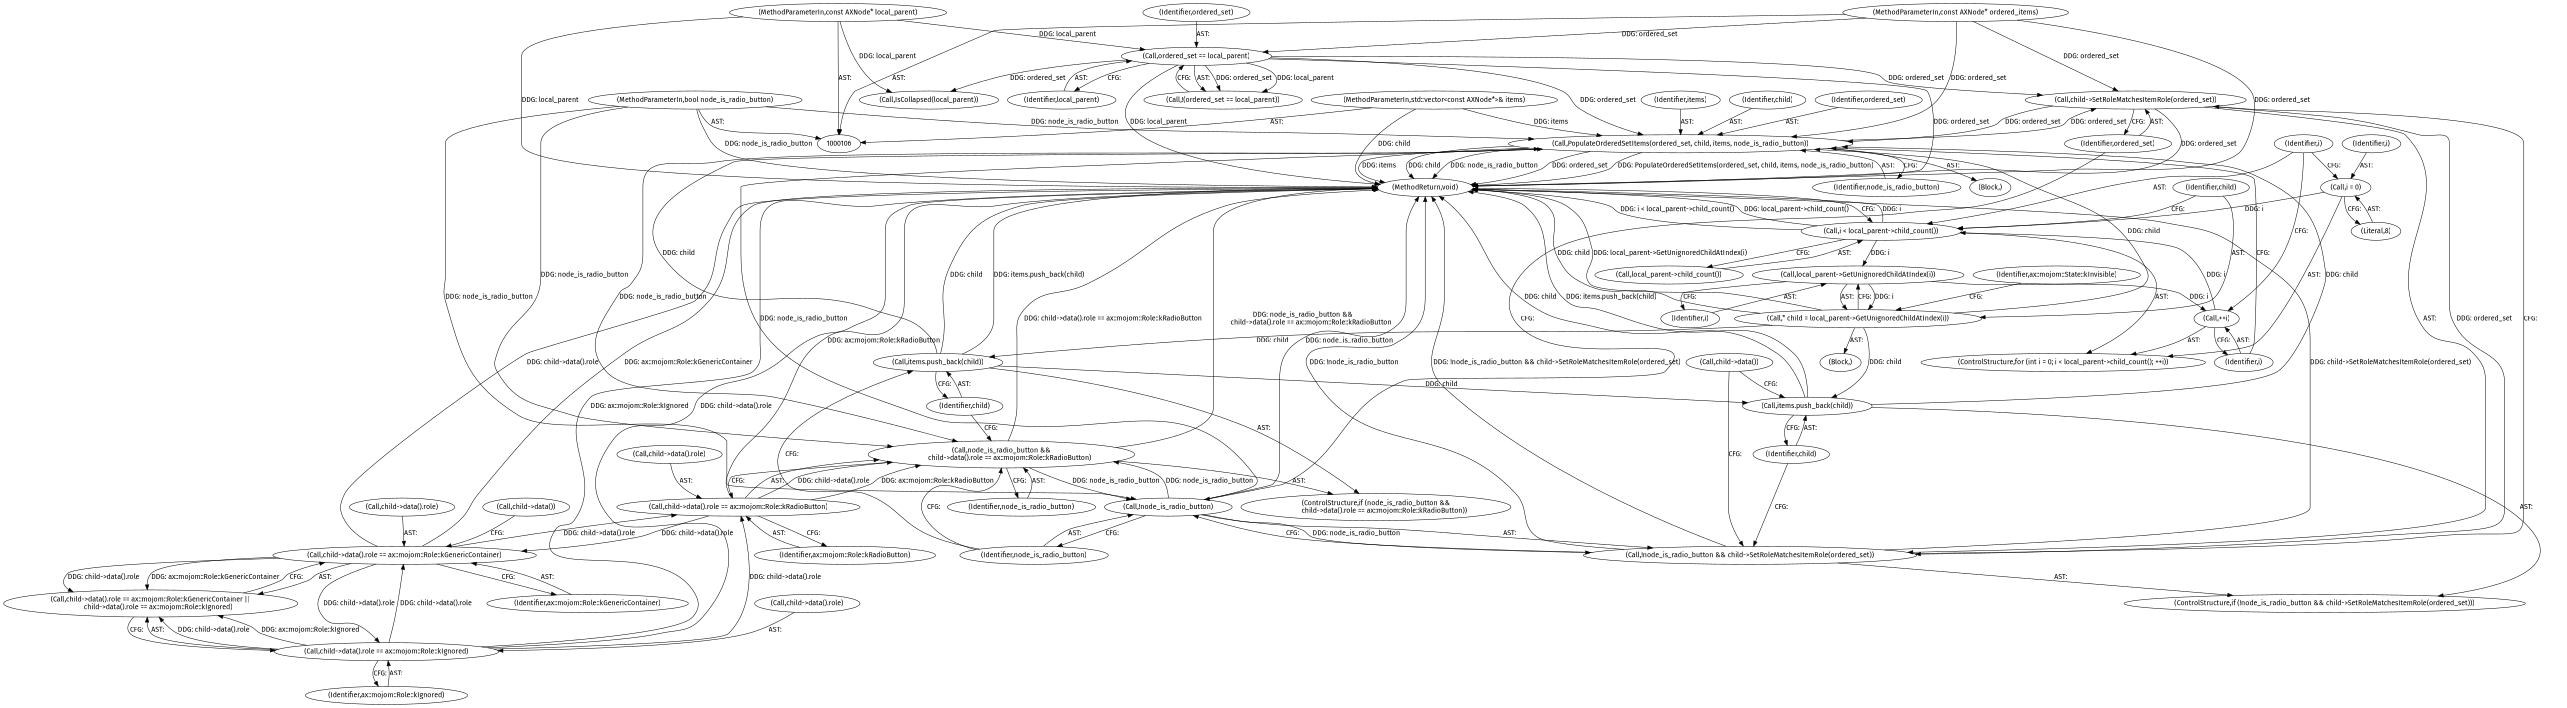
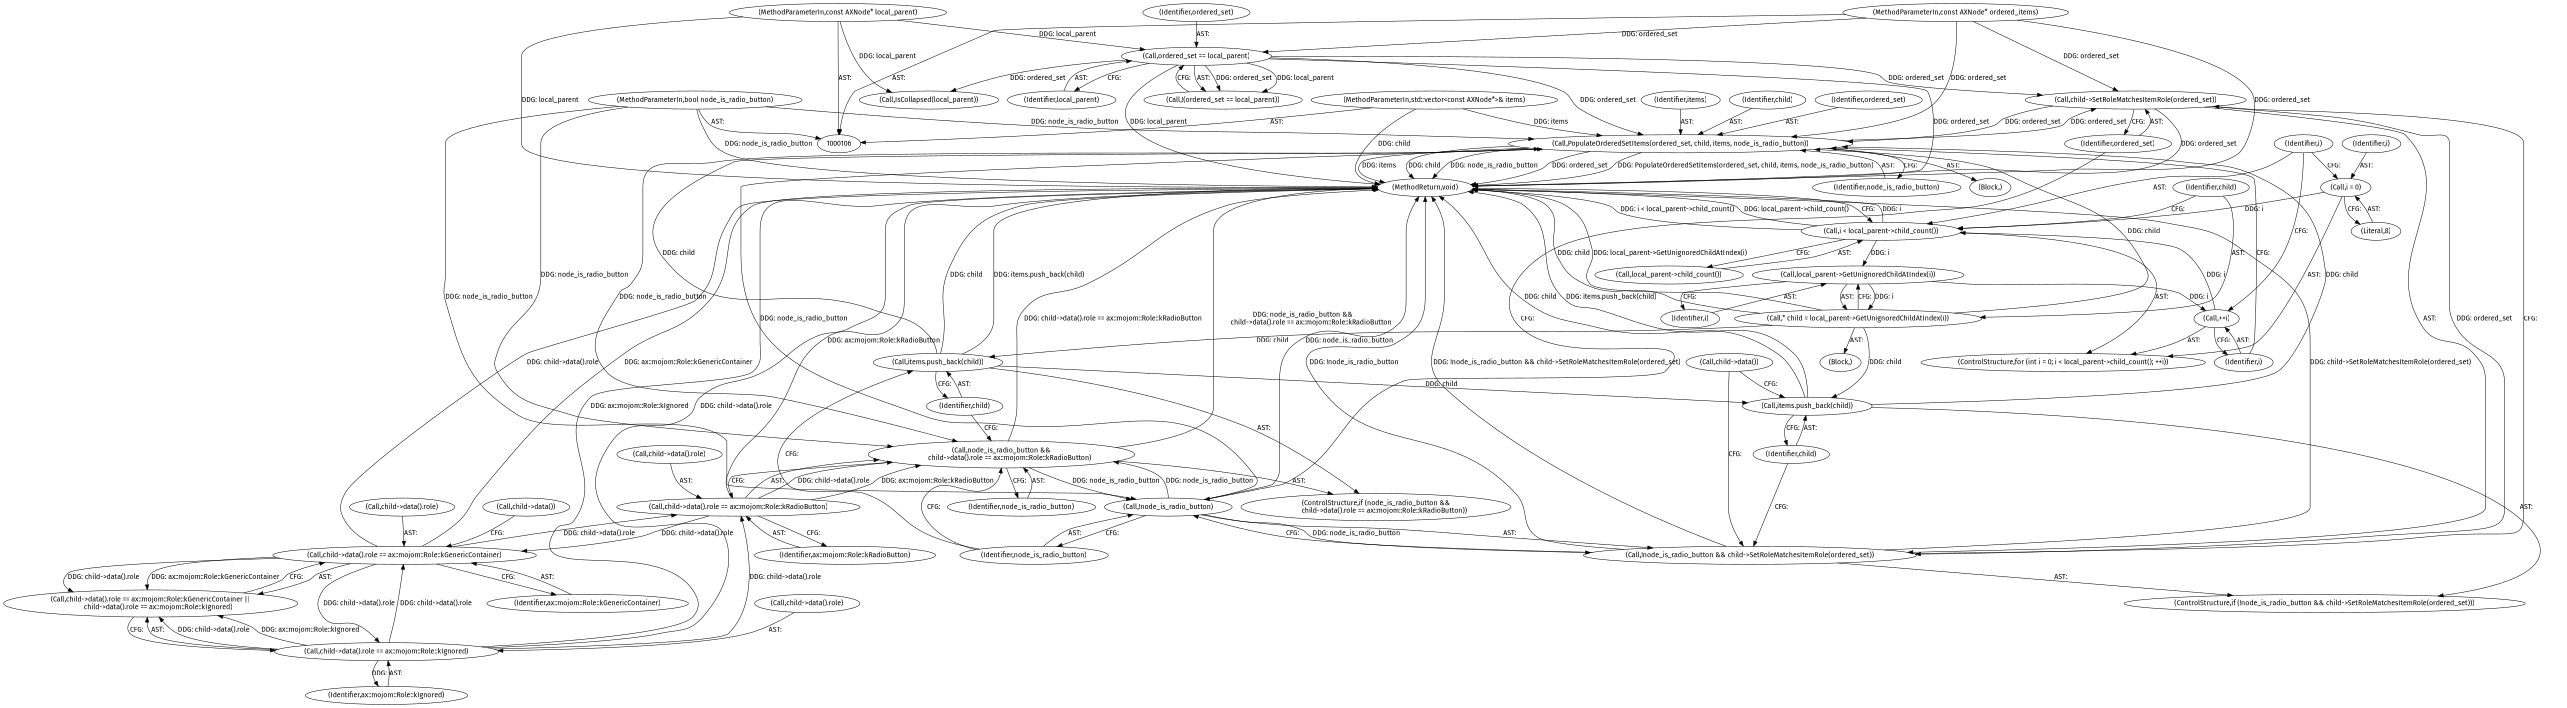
node "(Identifier,ax::mojom::State::kInvisible)": removed
edge "(Call,child->data().role == ax::mojom::Role::kIgnored)" -> "(Identifier,ax::mojom::Role::kIgnored)": label "CFG: " -> "DDG: i"
